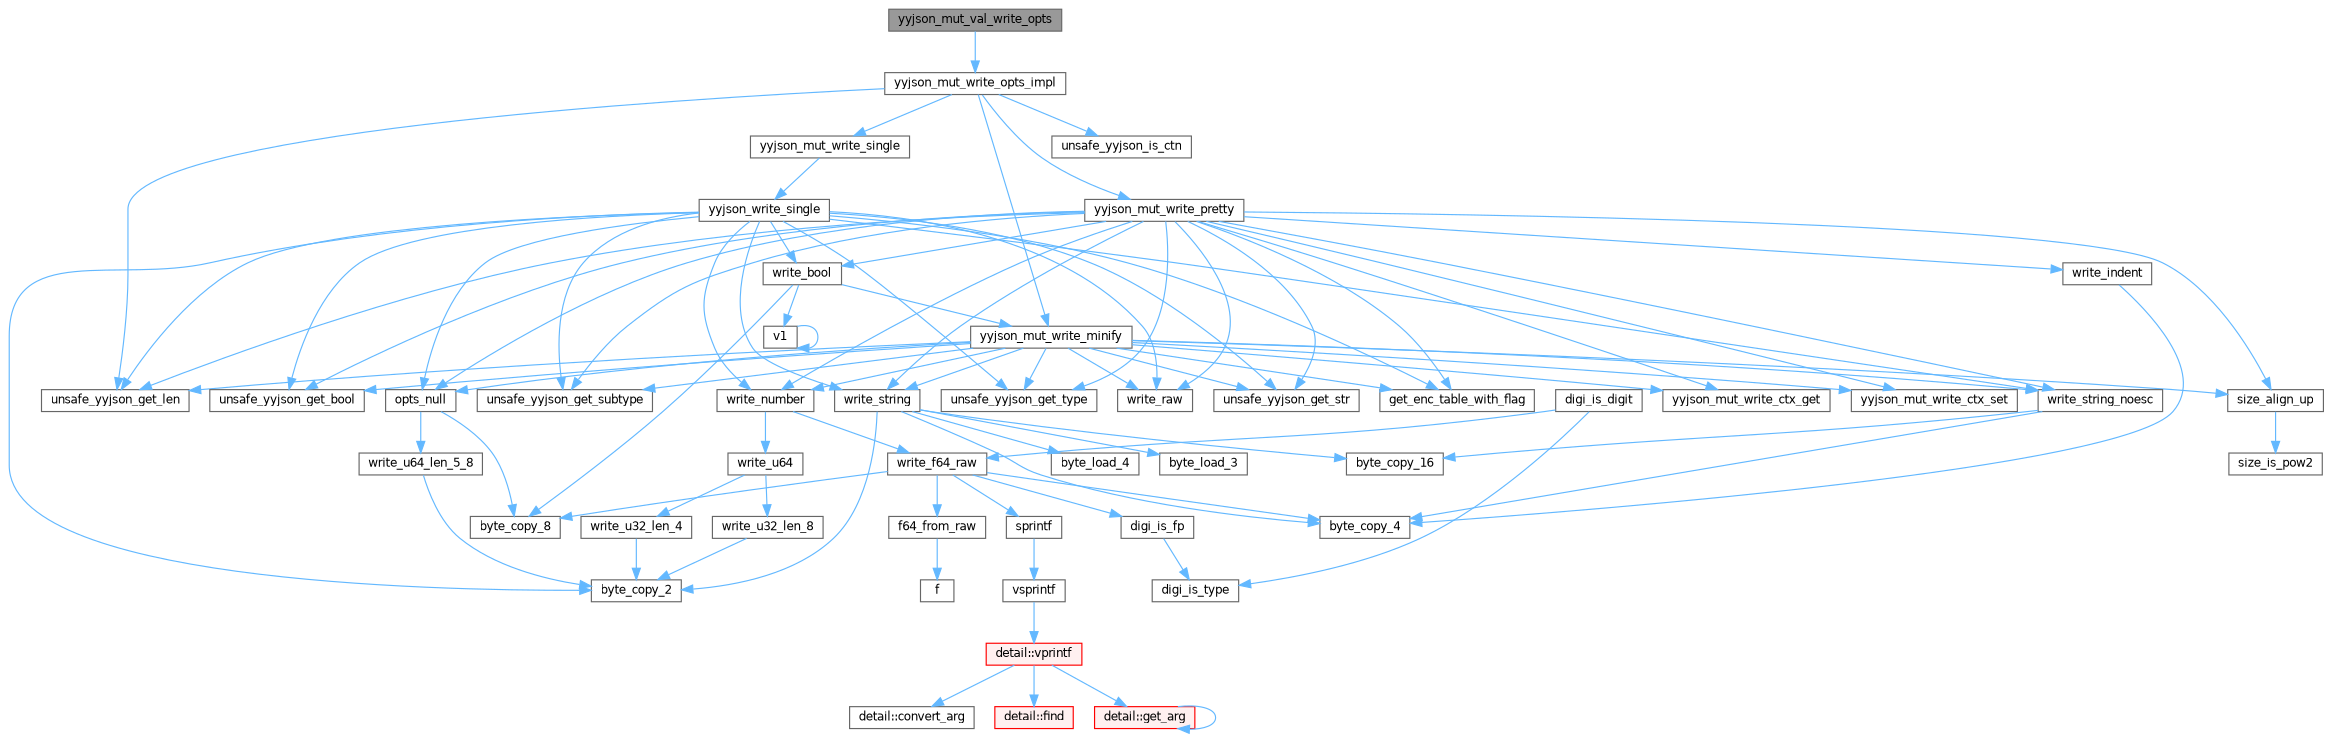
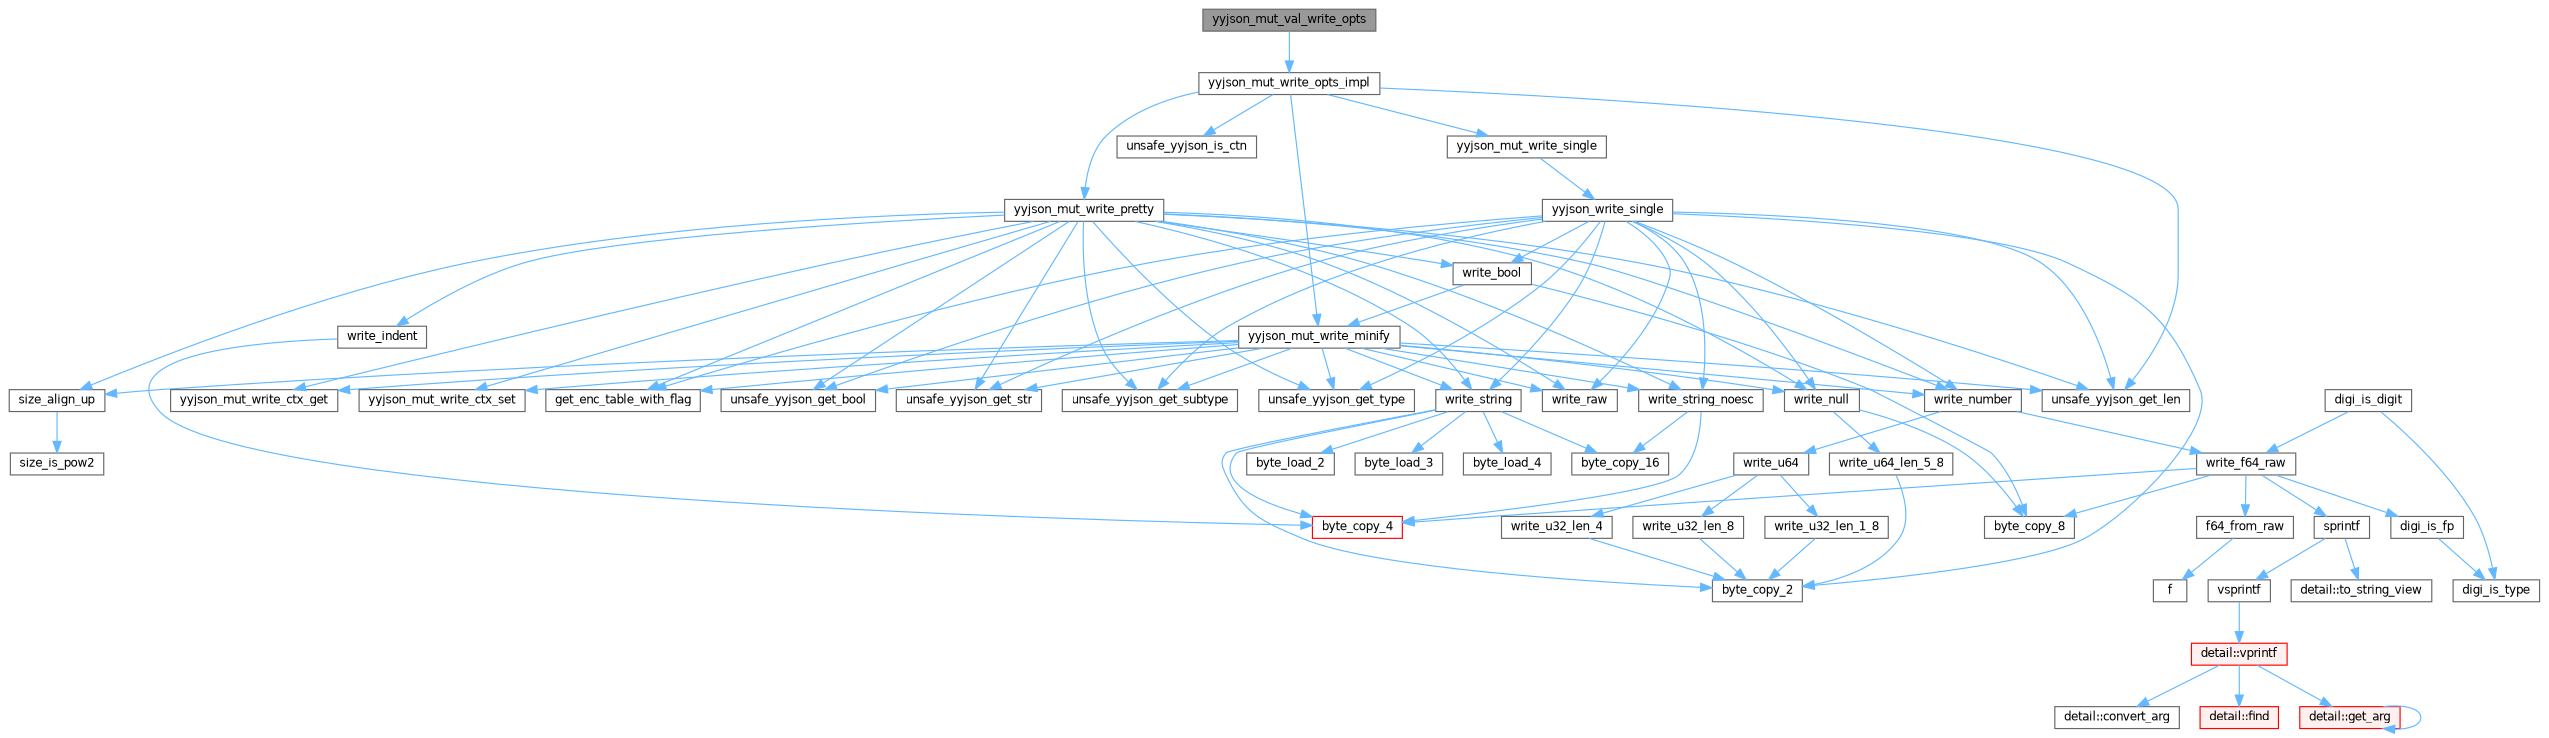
node "v1": removed
node "opts_null": label "opts_null" -> "write_null"
node "byte_load_2": added
node "byte_copy_4": color grey40 -> red
node "write_u32_len_1_8": added
node "detail::to_string_view": added
